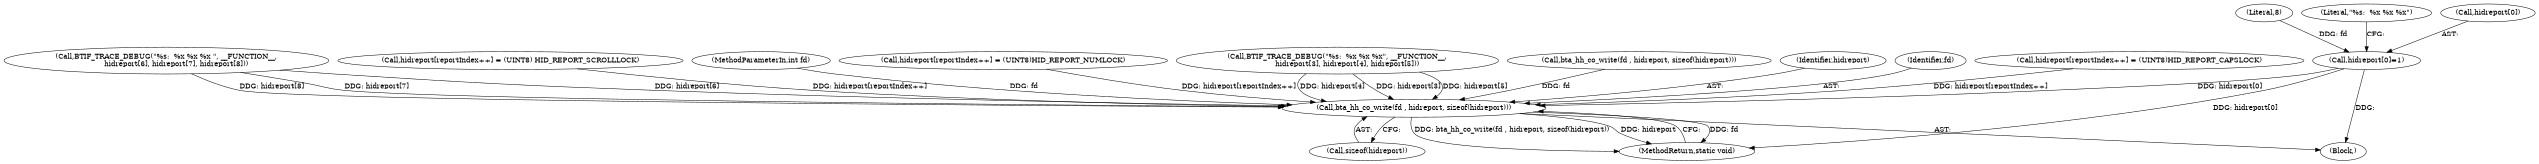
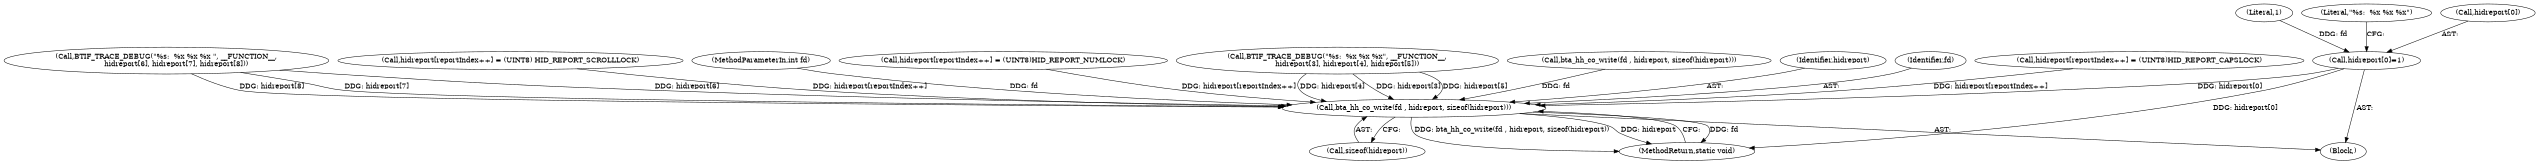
node "(Literal,8)": label "(Literal,8)" -> "(Literal,1)"
edge "(Call,hidreport[0]=1)" -> "(Block,)": label "DDG: " -> "AST: "
